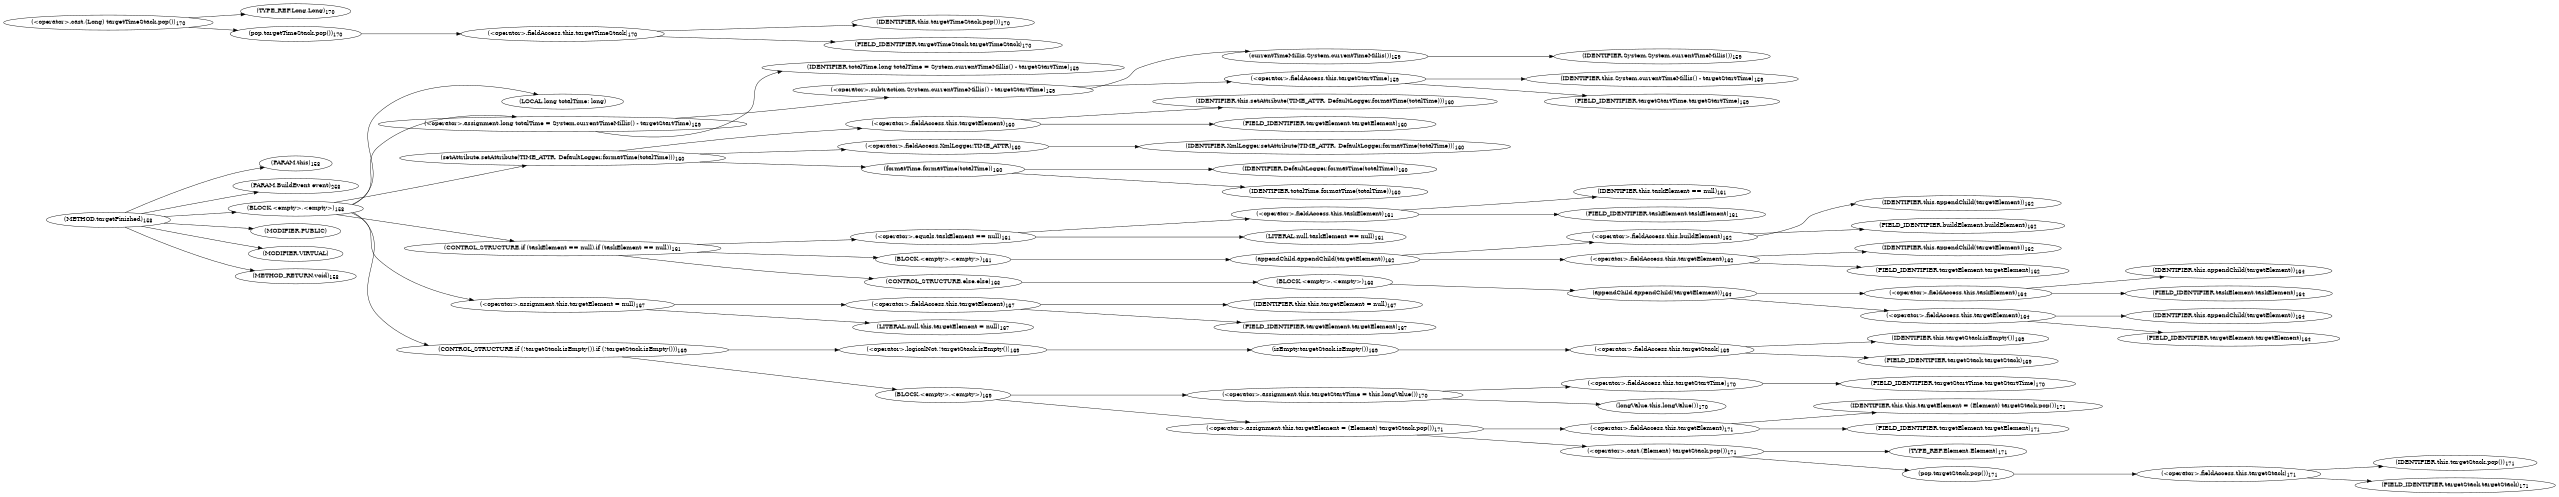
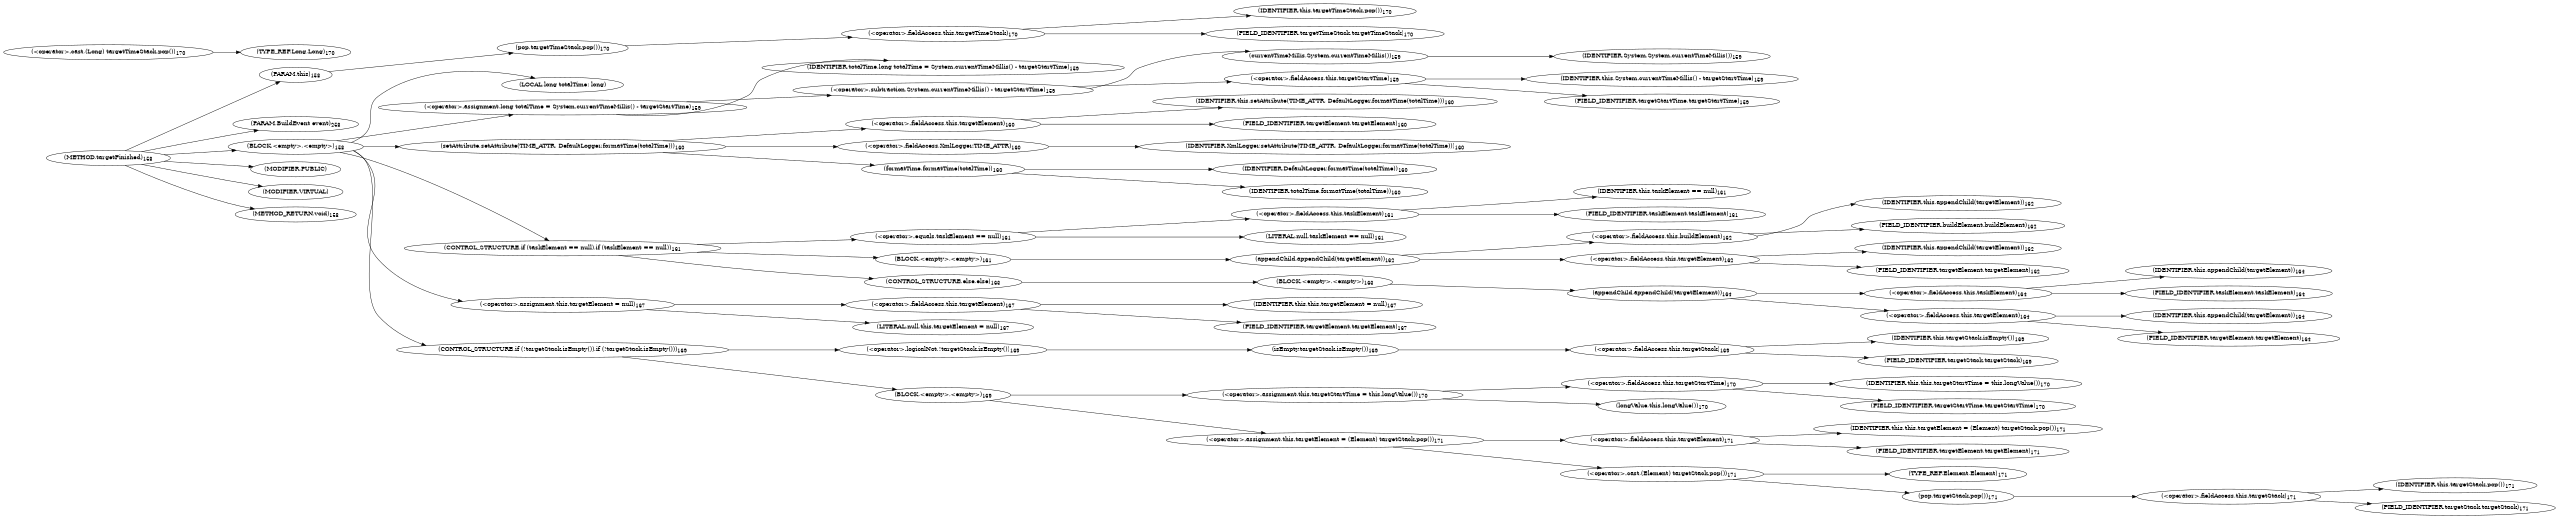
edge "(<operator>.cast,(Long) targetTimeStack.pop())" -> "(pop,targetTimeStack.pop())": now "(PARAM,this)" -> "(pop,targetTimeStack.pop())"
node "(IDENTIFIER,this,this.targetStartTime = this.longValue())": added
